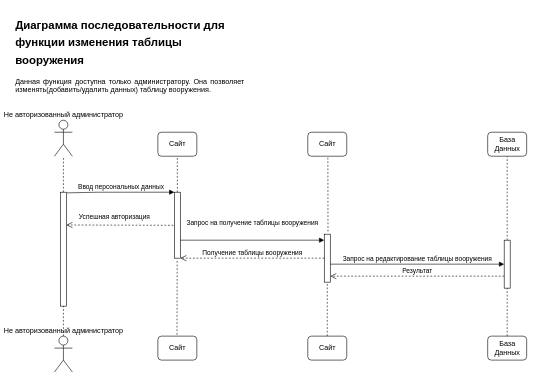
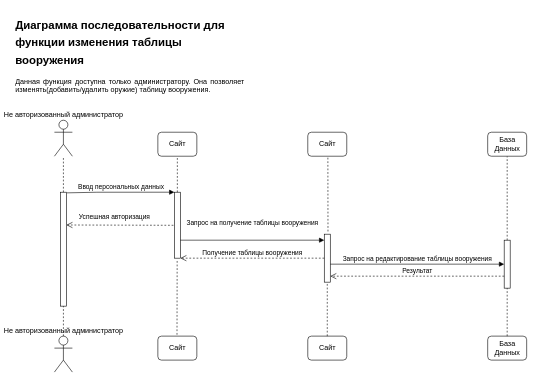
node "Диаграмма последовательности для функции изменения таблицы вооруженияДанная функция доступна только администратору. Она позволяет изменять(добавить/удалить данных) таблицу вооружения.": label "Диаграмма последовательности для функции изменения таблицы вооруженияДанная функция доступна только администратору. Она позволяет изменять(добавить/удалить данных) таблицу вооружения." -> "Диаграмма последовательности для функции изменения таблицы вооруженияДанная функция доступна только администратору. Она позволяет изменять(добавить/удалить оружие) таблицу вооружения."
